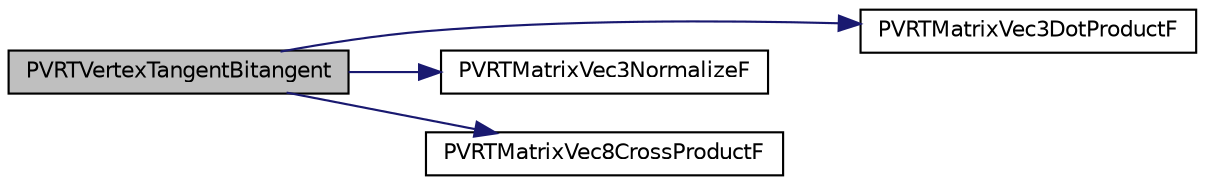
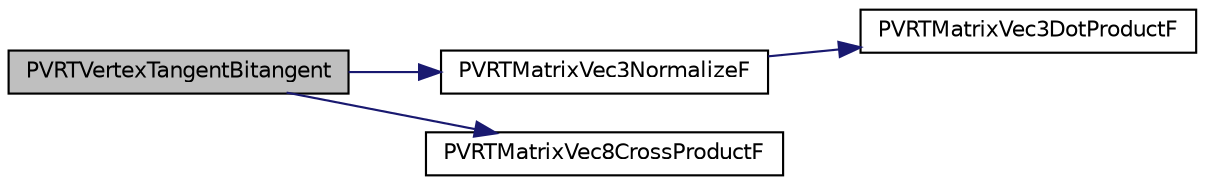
edge "PVRTVertexTangentBitangent" -> "PVRTMatrixVec3DotProductF": now "PVRTMatrixVec3NormalizeF" -> "PVRTMatrixVec3DotProductF"
